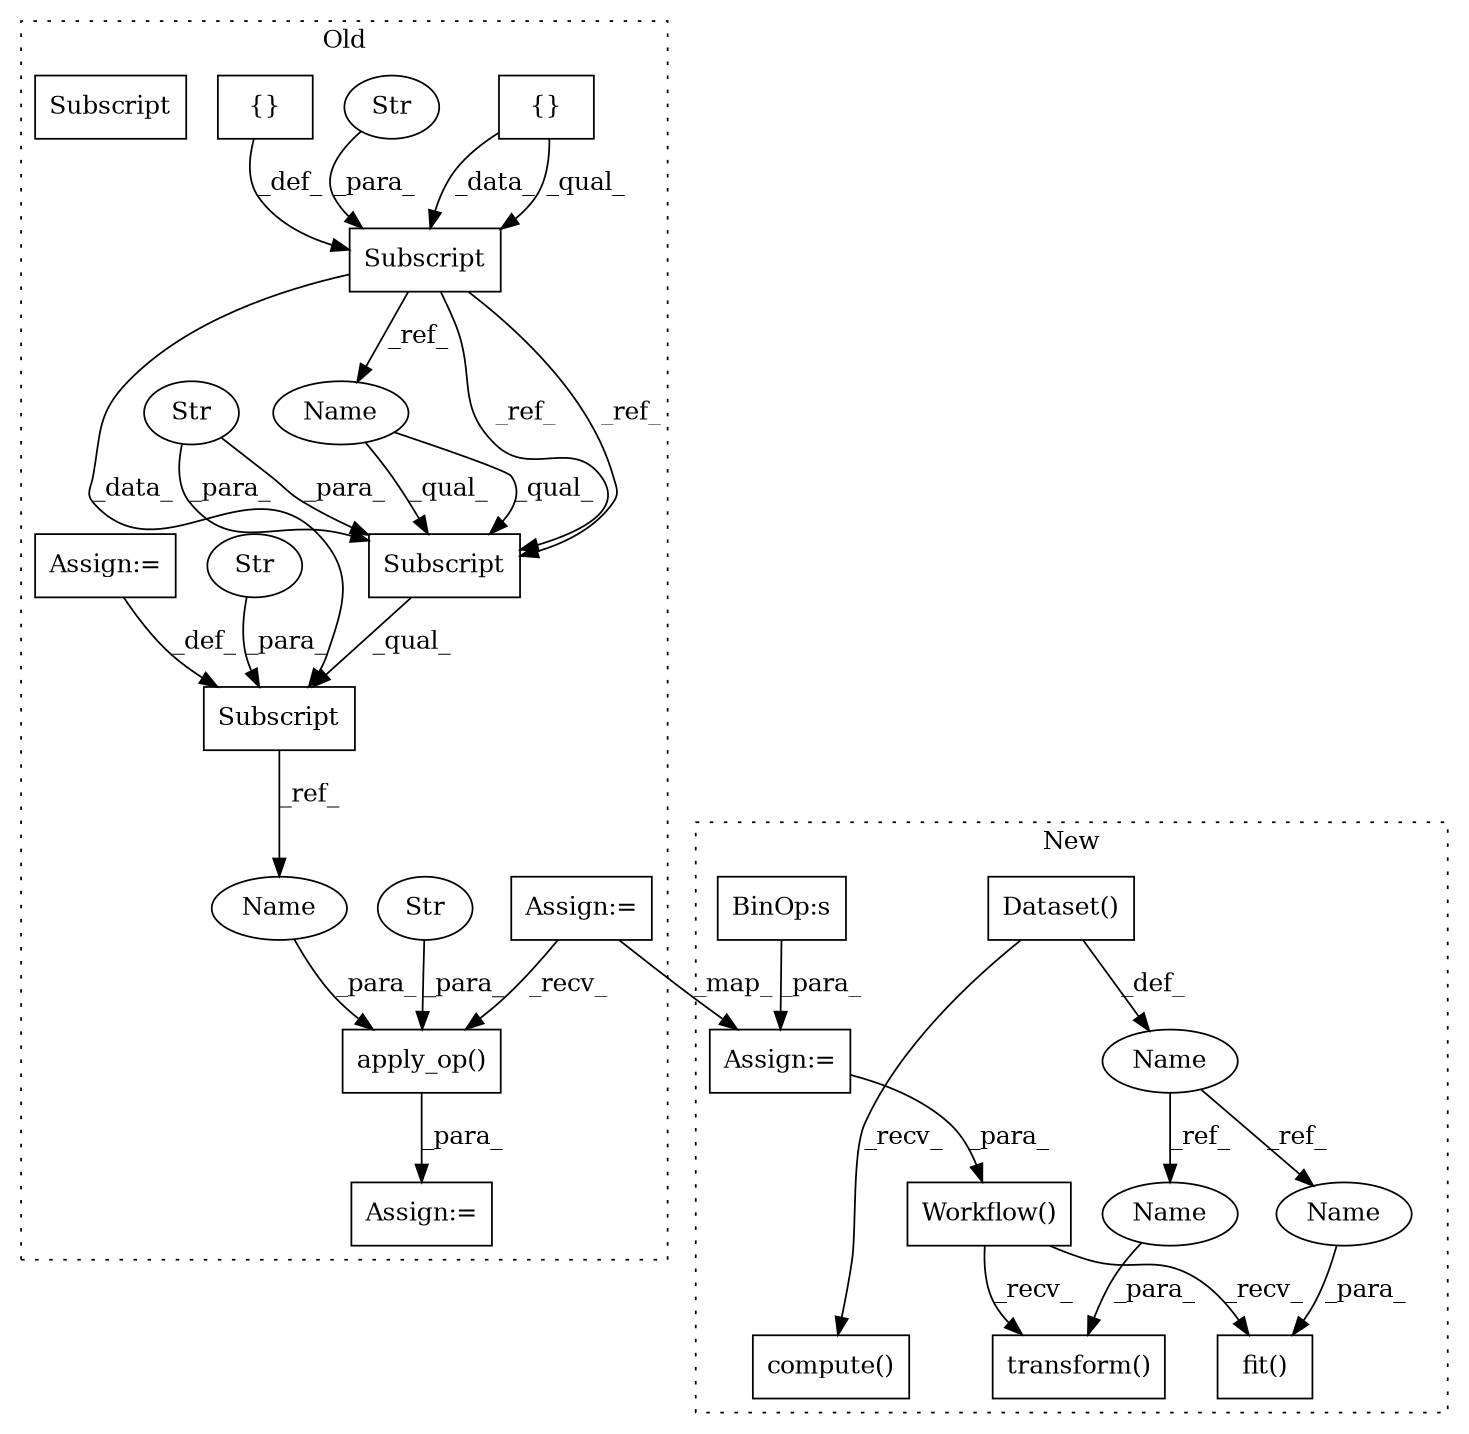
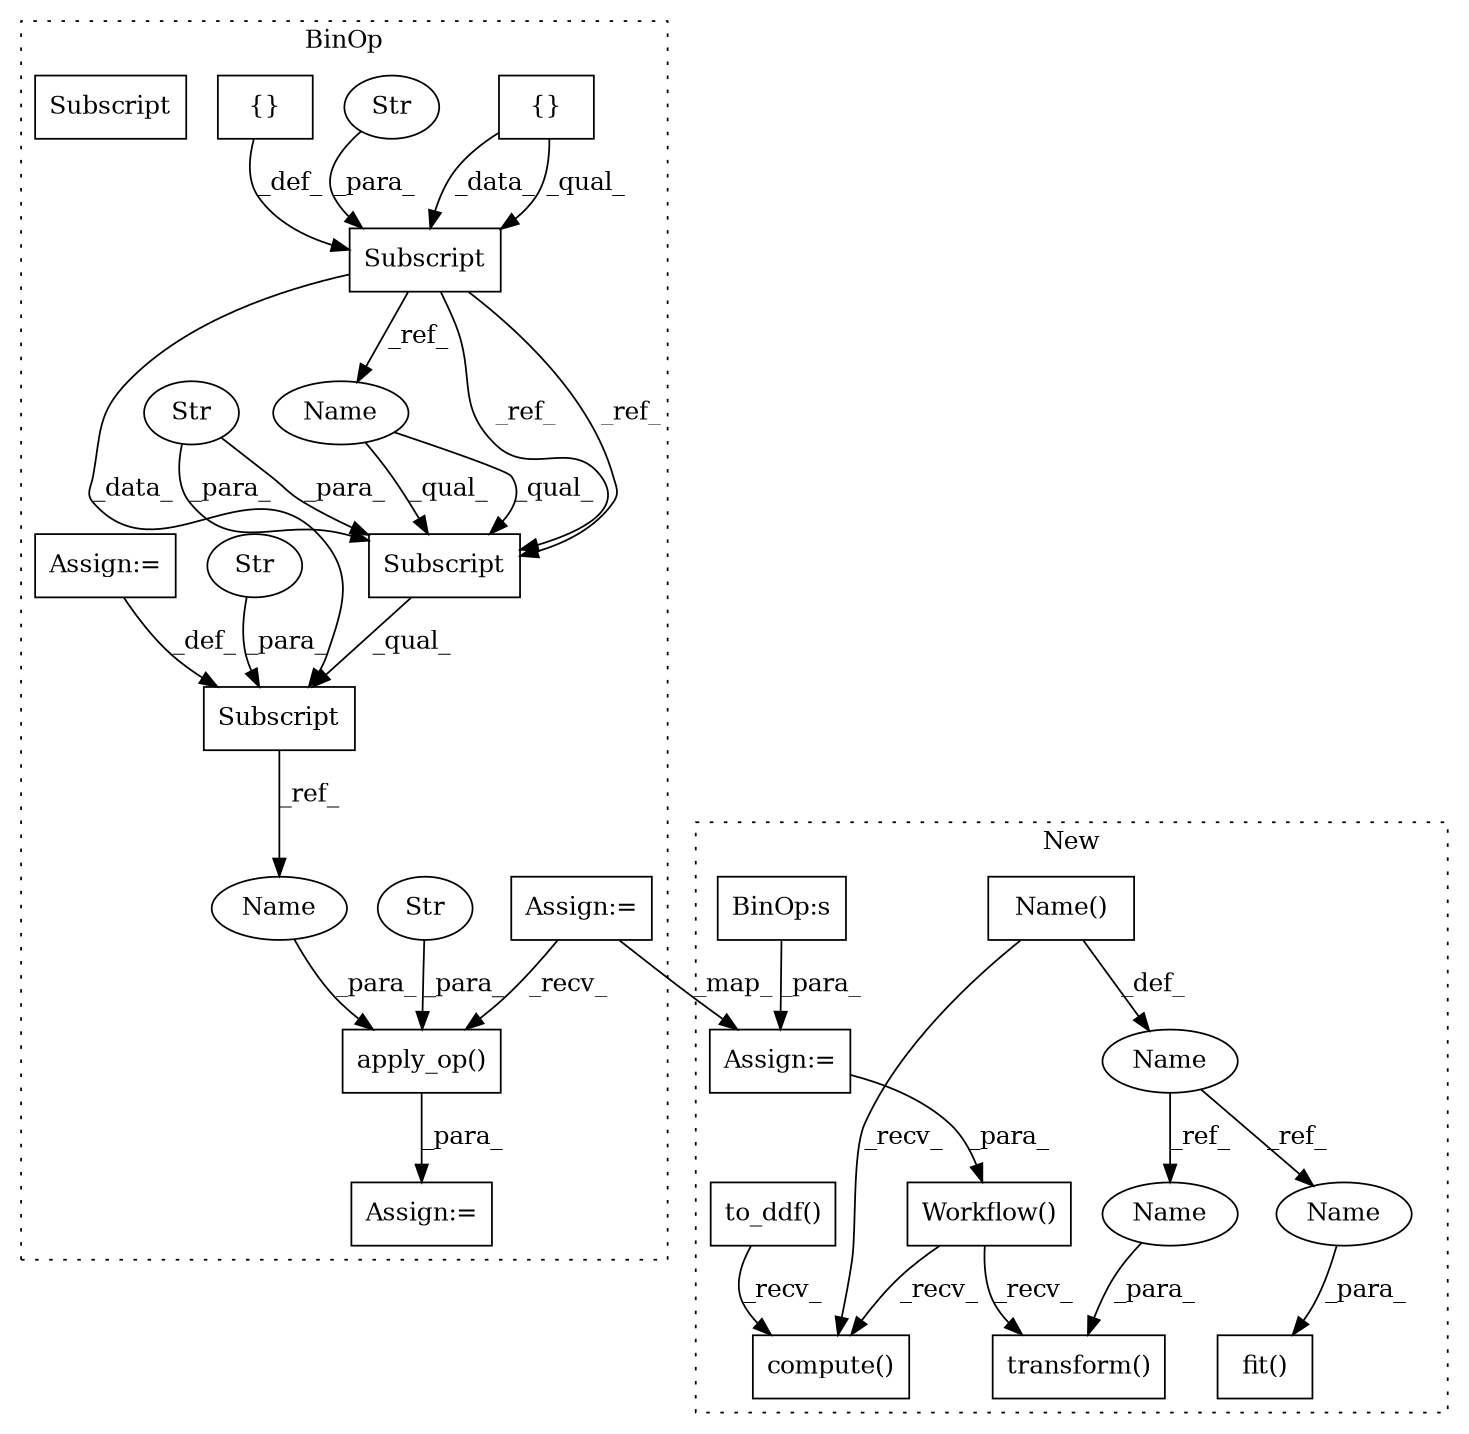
cluster "Old": label "Old" -> "BinOp"
node "Dataset()": label "Dataset()" -> "Name()"
node "to_ddf()": added
edge "Workflow()" -> "fit()": now "Workflow()" -> "compute()"
